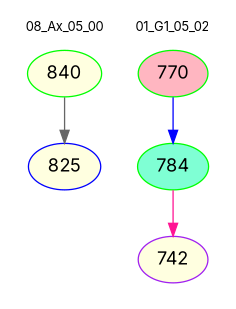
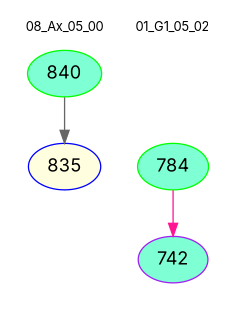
node "840": fillcolor lightyellow -> aquamarine
node "770": removed
node "825": label "825" -> "835"
node "742": fillcolor lightyellow -> aquamarine
